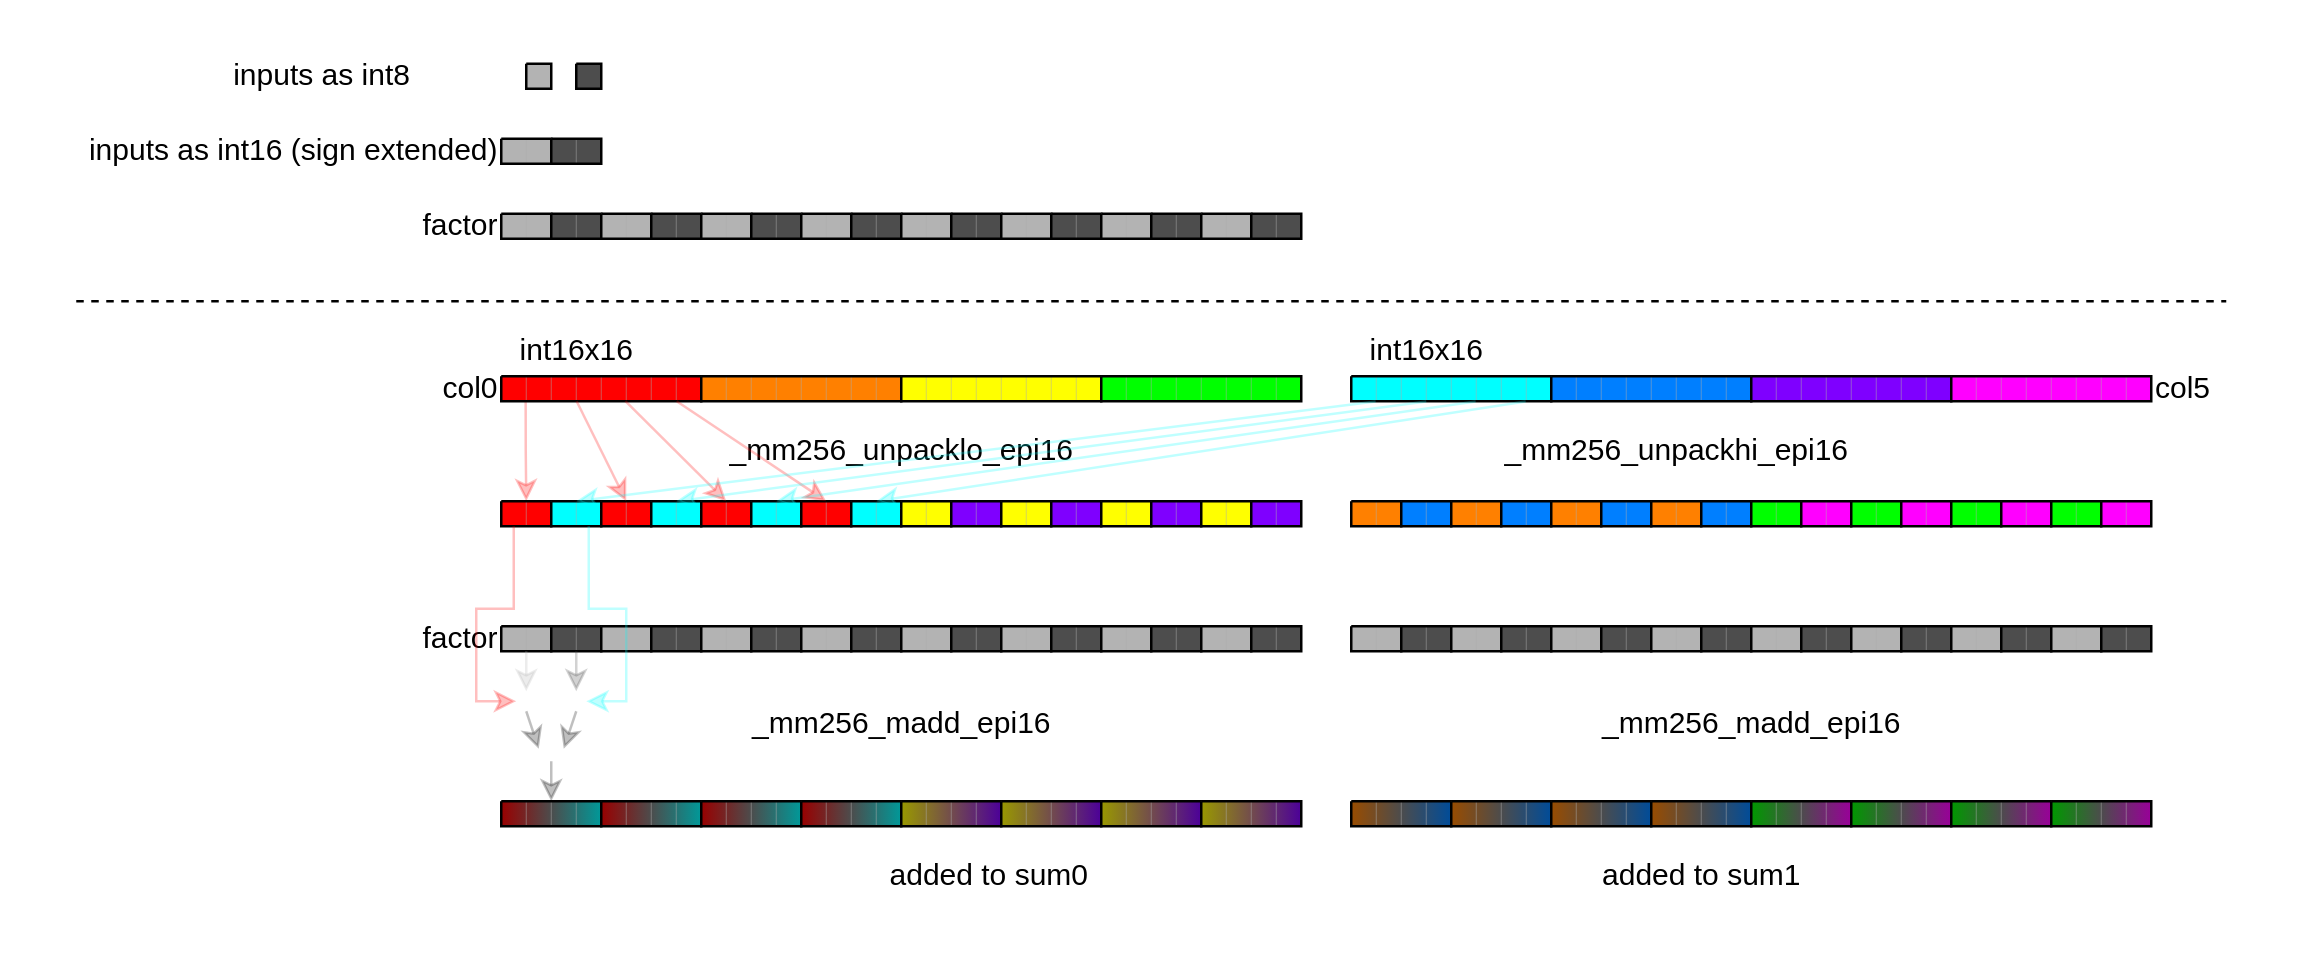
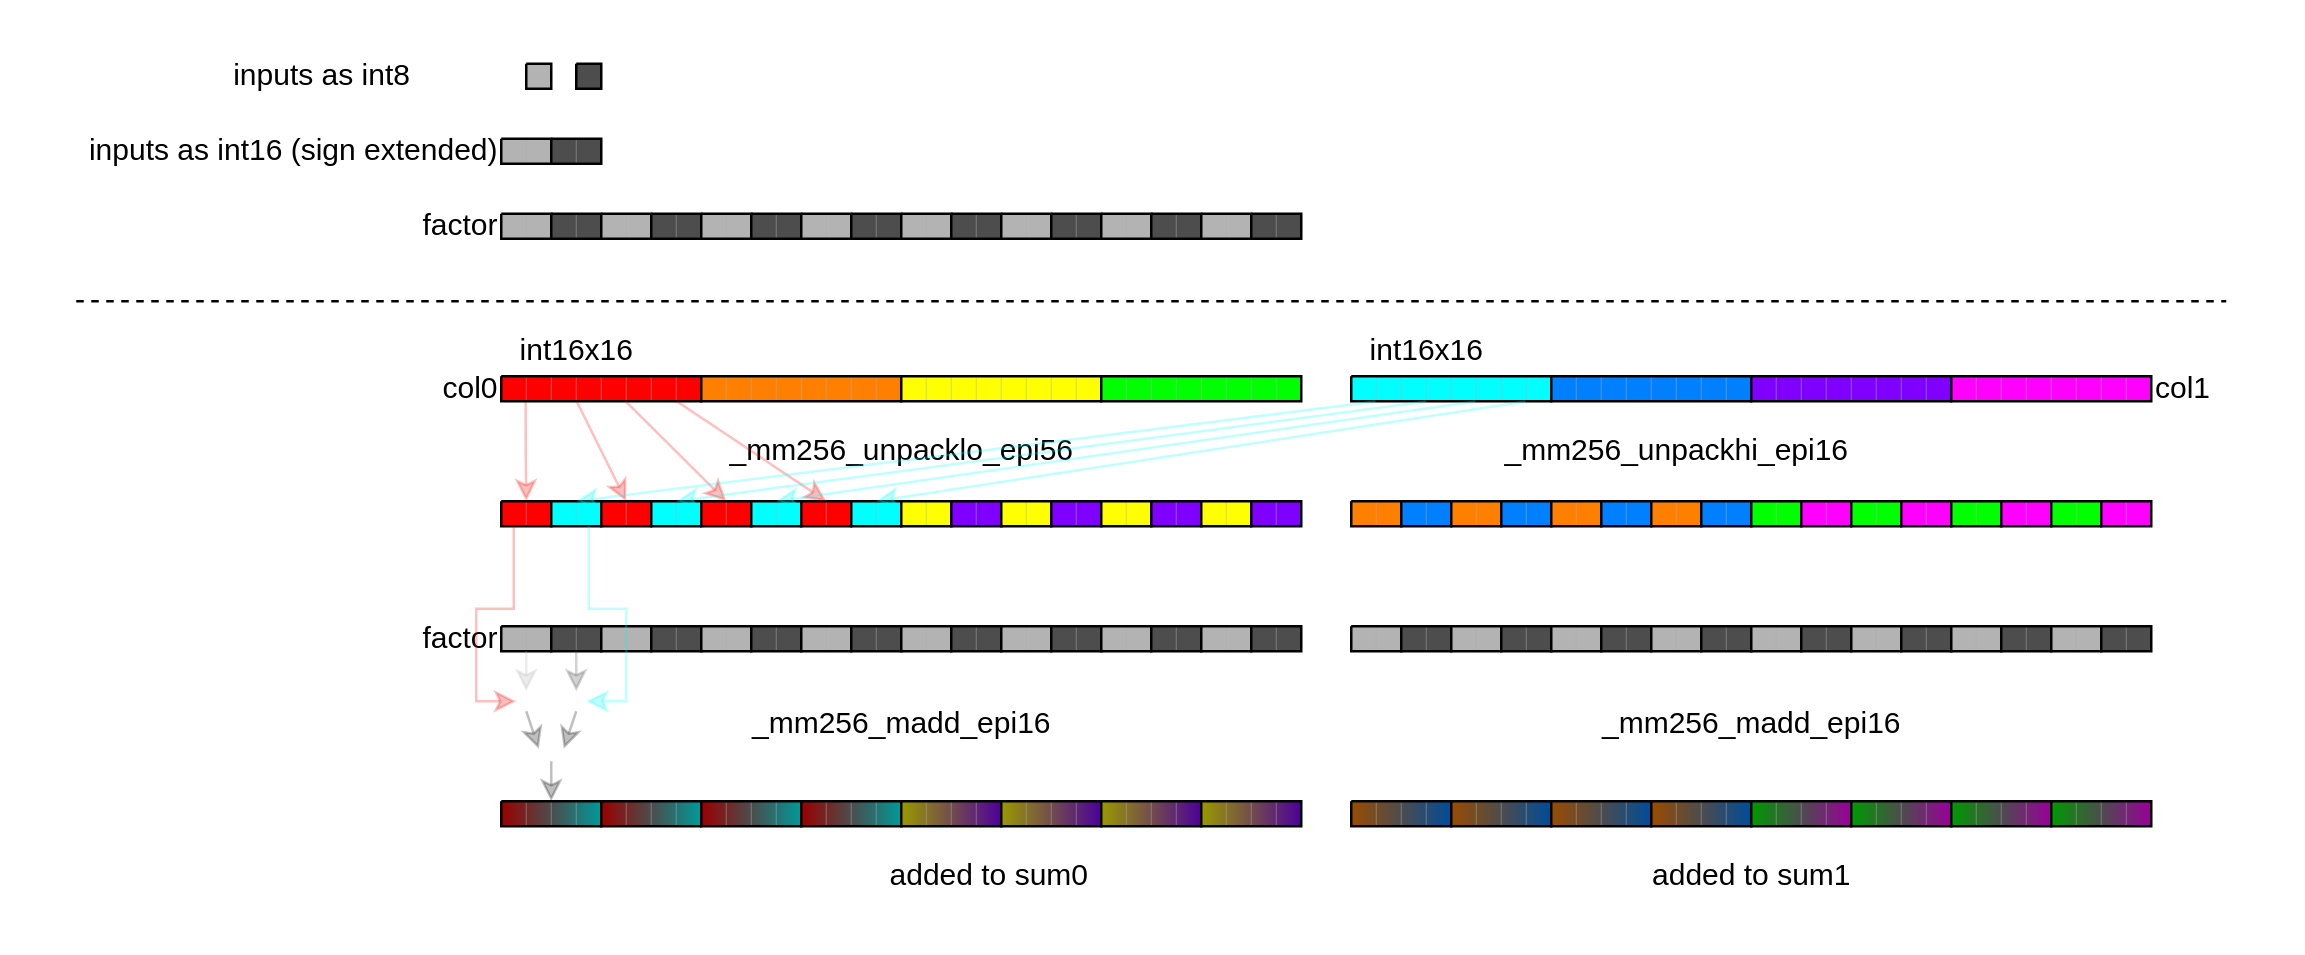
node "col5": label "col5" -> "col1"
node "_mm256_unpacklo_epi16": label "_mm256_unpacklo_epi16" -> "_mm256_unpacklo_epi56"
node "added to sum1": moved (1701, 876) -> (1751, 876)
